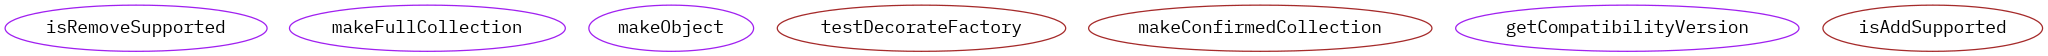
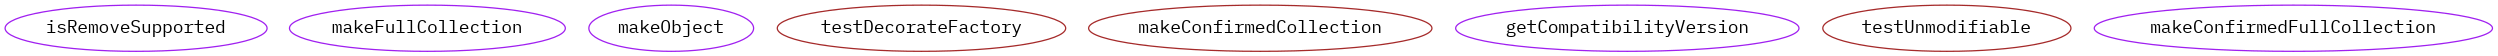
node "isAddSupported": removed
node "testUnmodifiable": added
node "makeConfirmedFullCollection": added
